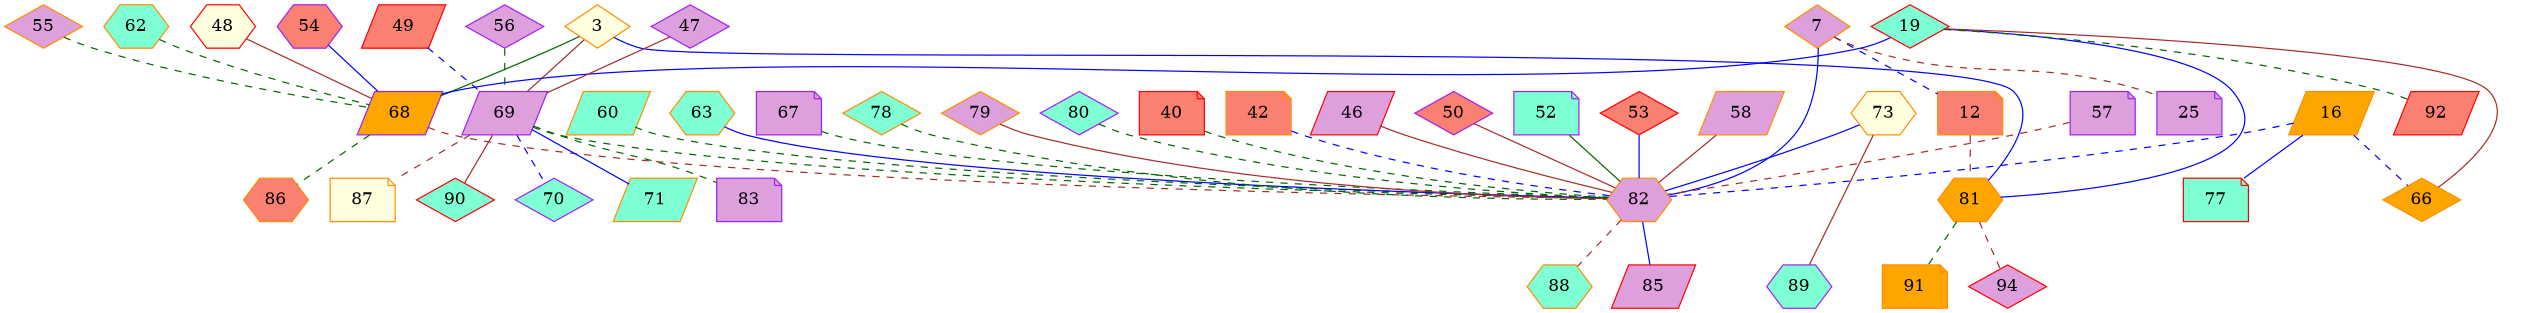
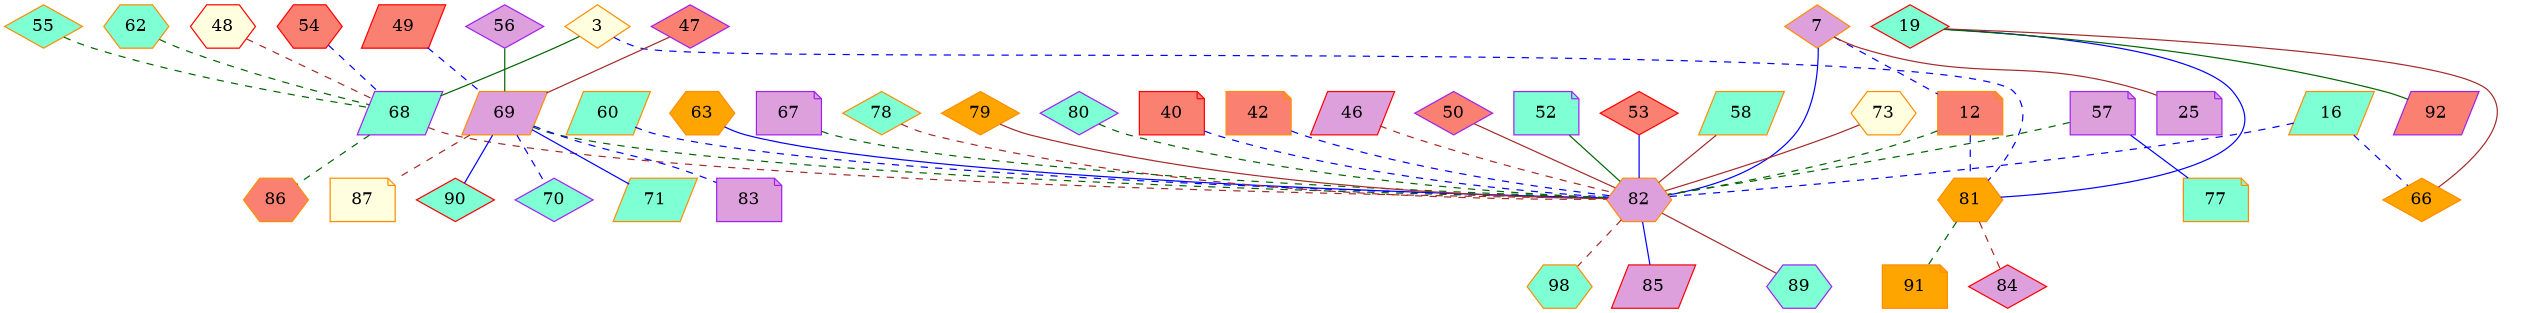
node "55": fillcolor plum -> aquamarine
node "54": color purple -> red
node "47": fillcolor plum -> salmon
edge "19" -- "92": style dashed -> solid
edge "3" -- "81": style solid -> dashed
edge "3" -- "69": removed
edge "54" -- "68": style solid -> dashed
edge "48" -- "68": style solid -> dashed
edge "7" -- "25": style dashed -> solid
edge "19" -- "68": removed
edge "56" -- "69": style dashed -> solid
node "68": fillcolor orange -> aquamarine
node "69": color purple -> darkorange
node "63": fillcolor aquamarine -> orange
node "79": fillcolor plum -> orange
node "58": fillcolor plum -> aquamarine
node "16": fillcolor orange -> aquamarine
node "92": color red -> purple
edge "73" -- "82": color blue -> brown
edge "69" -- "83": color darkgreen -> blue
edge "12" -- "82": added
edge "12" -- "81": color brown -> blue
edge "16" -- "77": now "57" -- "77"
edge "69" -- "90": color brown -> blue
edge "46" -- "82": style solid -> dashed
edge "57" -- "82": color brown -> darkgreen
edge "40" -- "82": color darkgreen -> blue
edge "60" -- "82": color darkgreen -> blue
edge "78" -- "82": color darkgreen -> brown
edge "73" -- "89": now "82" -- "89"
node "77": color red -> darkorange
node "88": label "88" -> "98"
node "94": label "94" -> "84"
